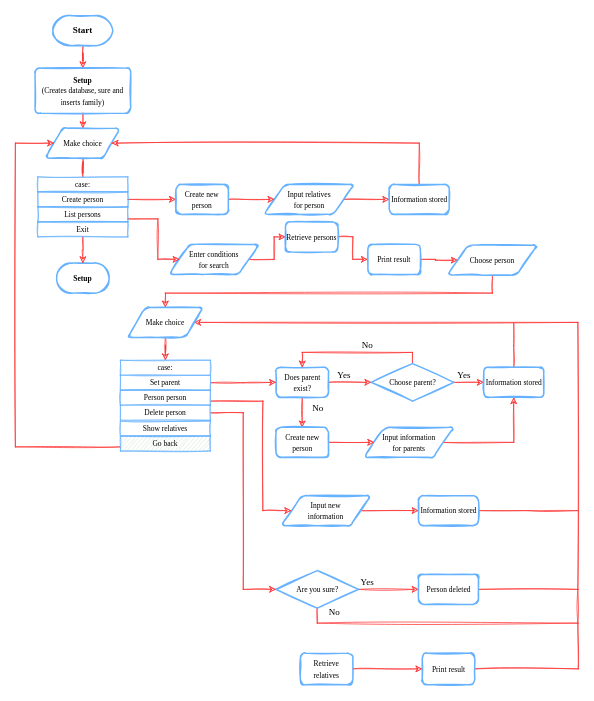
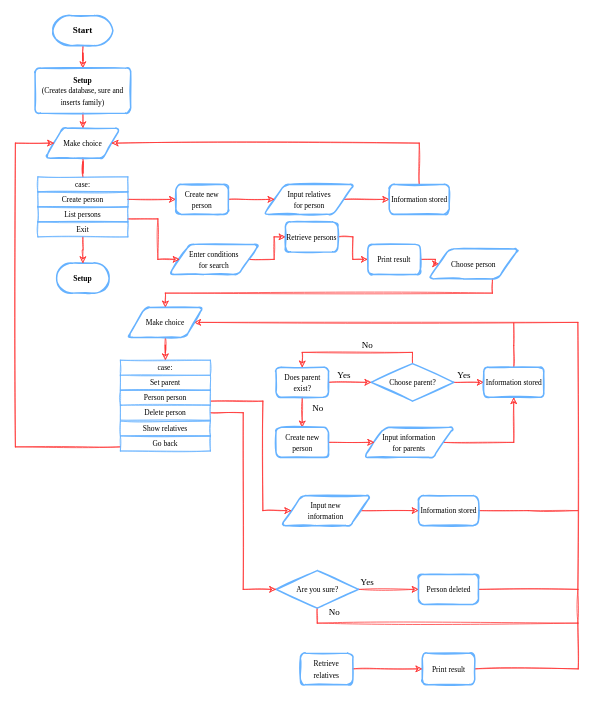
node "Choose person": moved (492, 260) -> (474, 264)
edge "Set parent" -> "Does parent exist?": now "Set parent" -> "Person person"
node "Go back": fillcolor #d5e8d4 -> #ffffff
